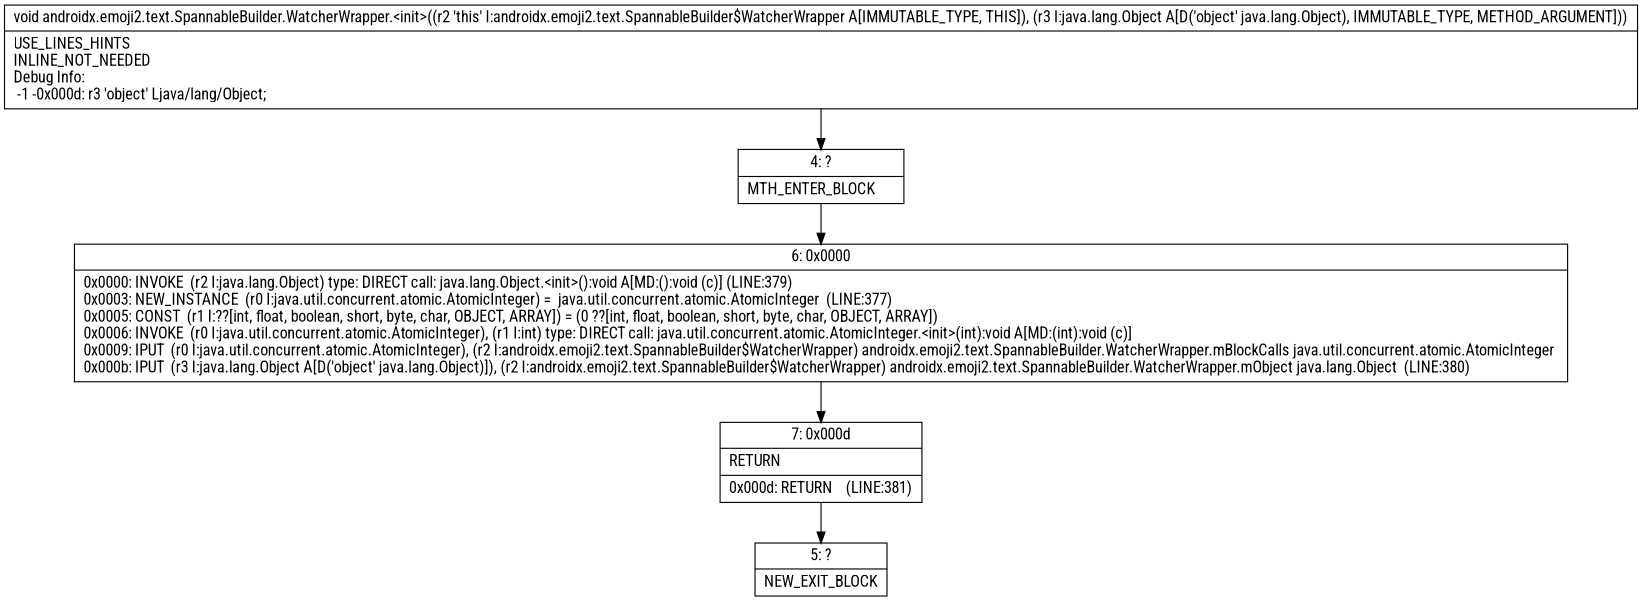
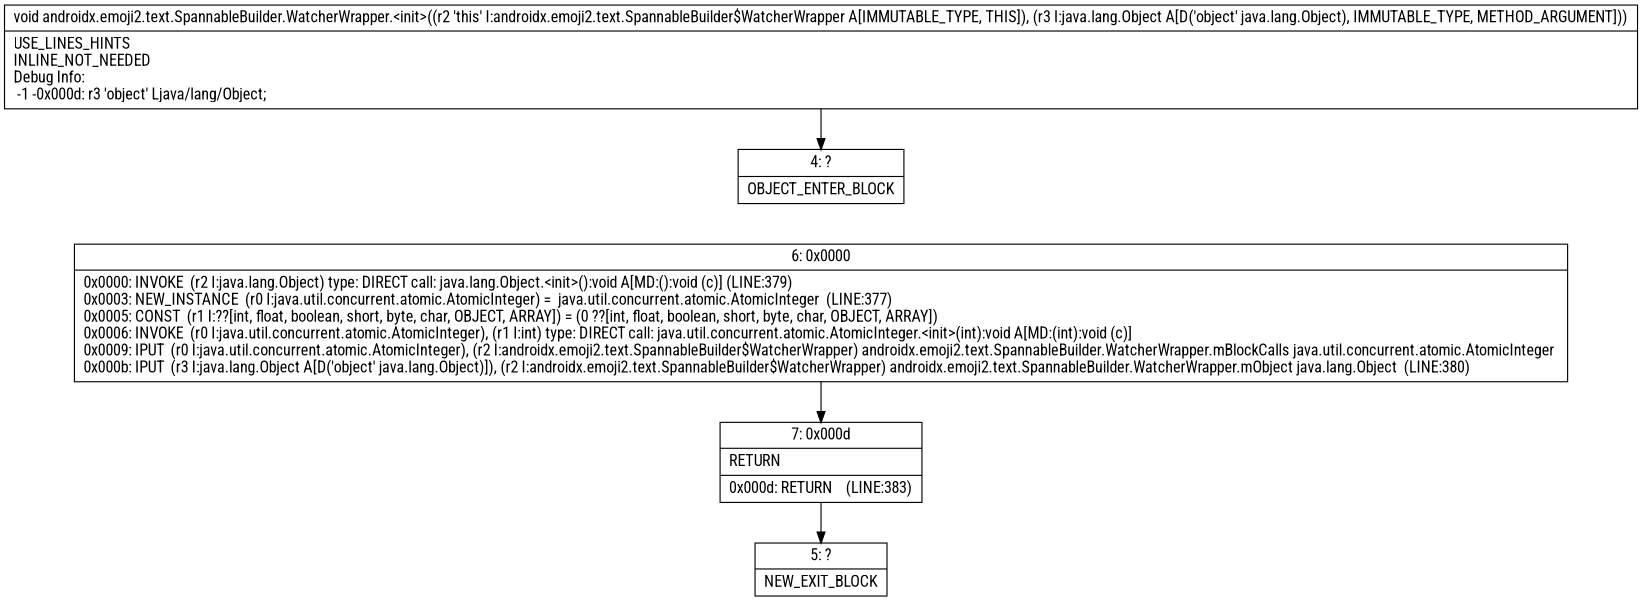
node "4: ?": text "MTH_ENTER_BLOCK" -> "OBJECT_ENTER_BLOCK"
edge "4: ?" -> "6: 0x0000": removed
node "7: 0x000d": text "0x000d: RETURN    (LINE:381)" -> "0x000d: RETURN    (LINE:383)"
